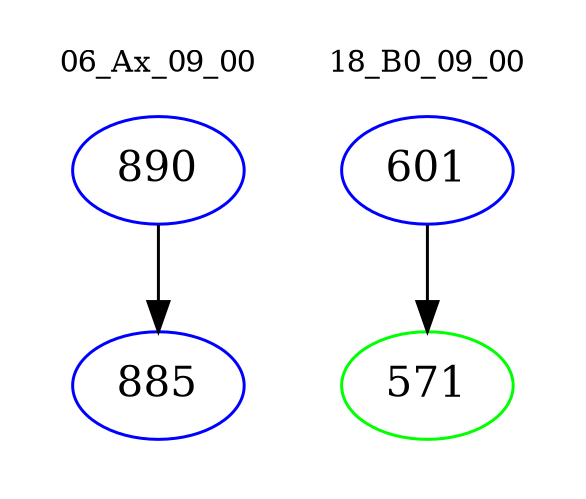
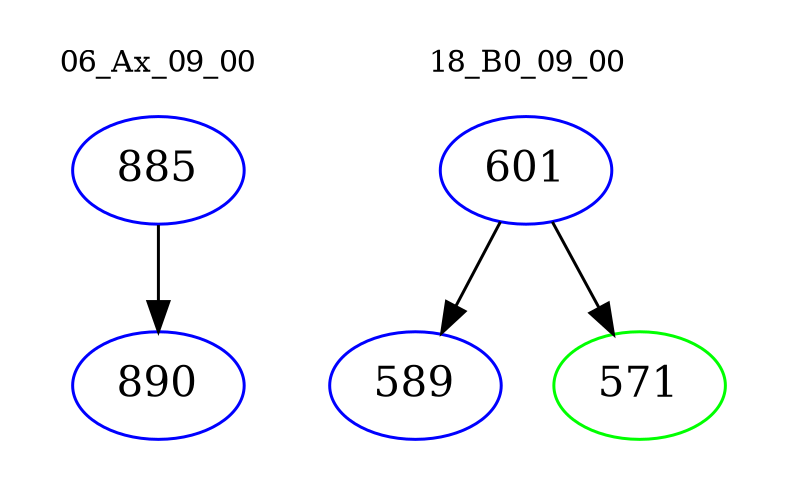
edge "890" -> "885": reversed
node "589": added
